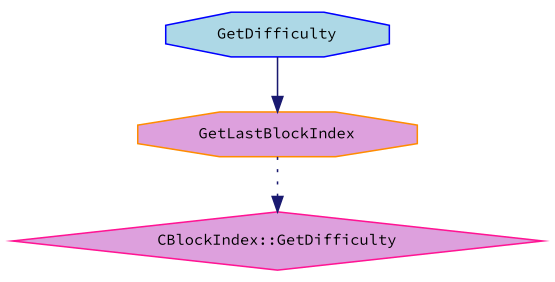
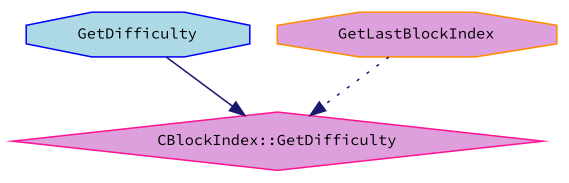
edge "GetDifficulty" -> "GetLastBlockIndex": now "GetDifficulty" -> "CBlockIndex::GetDifficulty"
